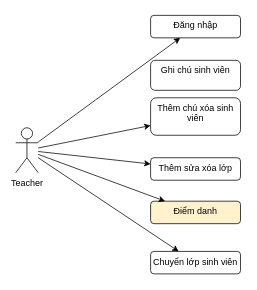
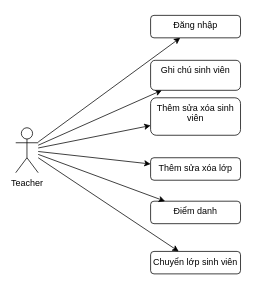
node "Thêm chú xóa sinh viên": label "Thêm chú xóa sinh viên" -> "Thêm sửa xóa sinh viên"
edge "Teacher" -> "Ghi chú sinh viên": added
node "Điểm danh": fillcolor #fff2cc -> #ffffff
